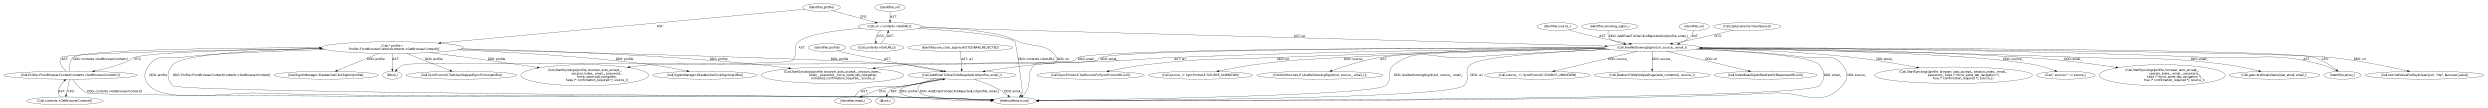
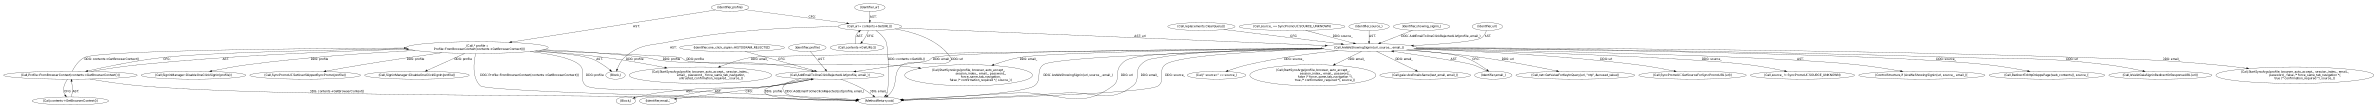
edge "(Identifier,one_click_signin::HISTOGRAM_REJECTED)" -> "(Call,AddEmailToOneClickRejectedList(profile, email_))": label "AST: url" -> "CFG: "
edge "(Call,AreWeShowingSignin(url, source_, email_))" -> "(Call,AddEmailToOneClickRejectedList(profile, email_))": label "AST: url" -> "DDG: email_"
edge "(Call,AreWeShowingSignin(url, source_, email_))" -> "(Call,source_ == SyncPromoUI::SOURCE_UNKNOWN)": reversed
